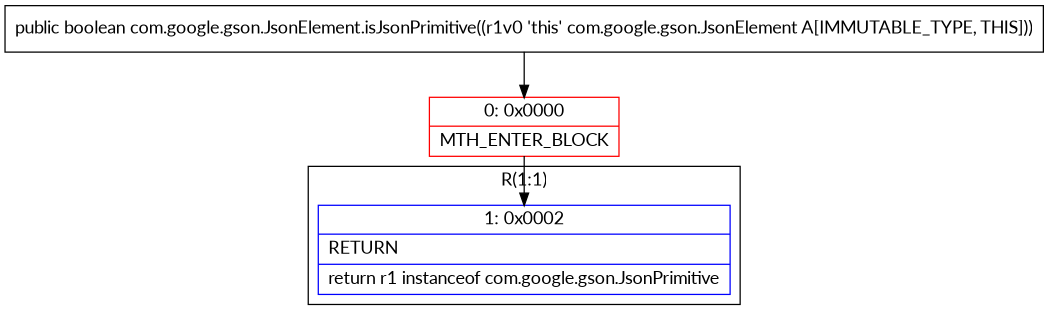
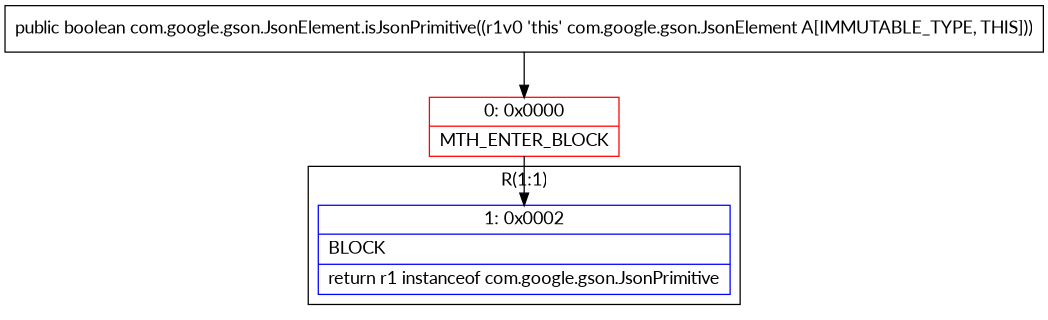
node "1: 0x0002": text "RETURN" -> "BLOCK"
